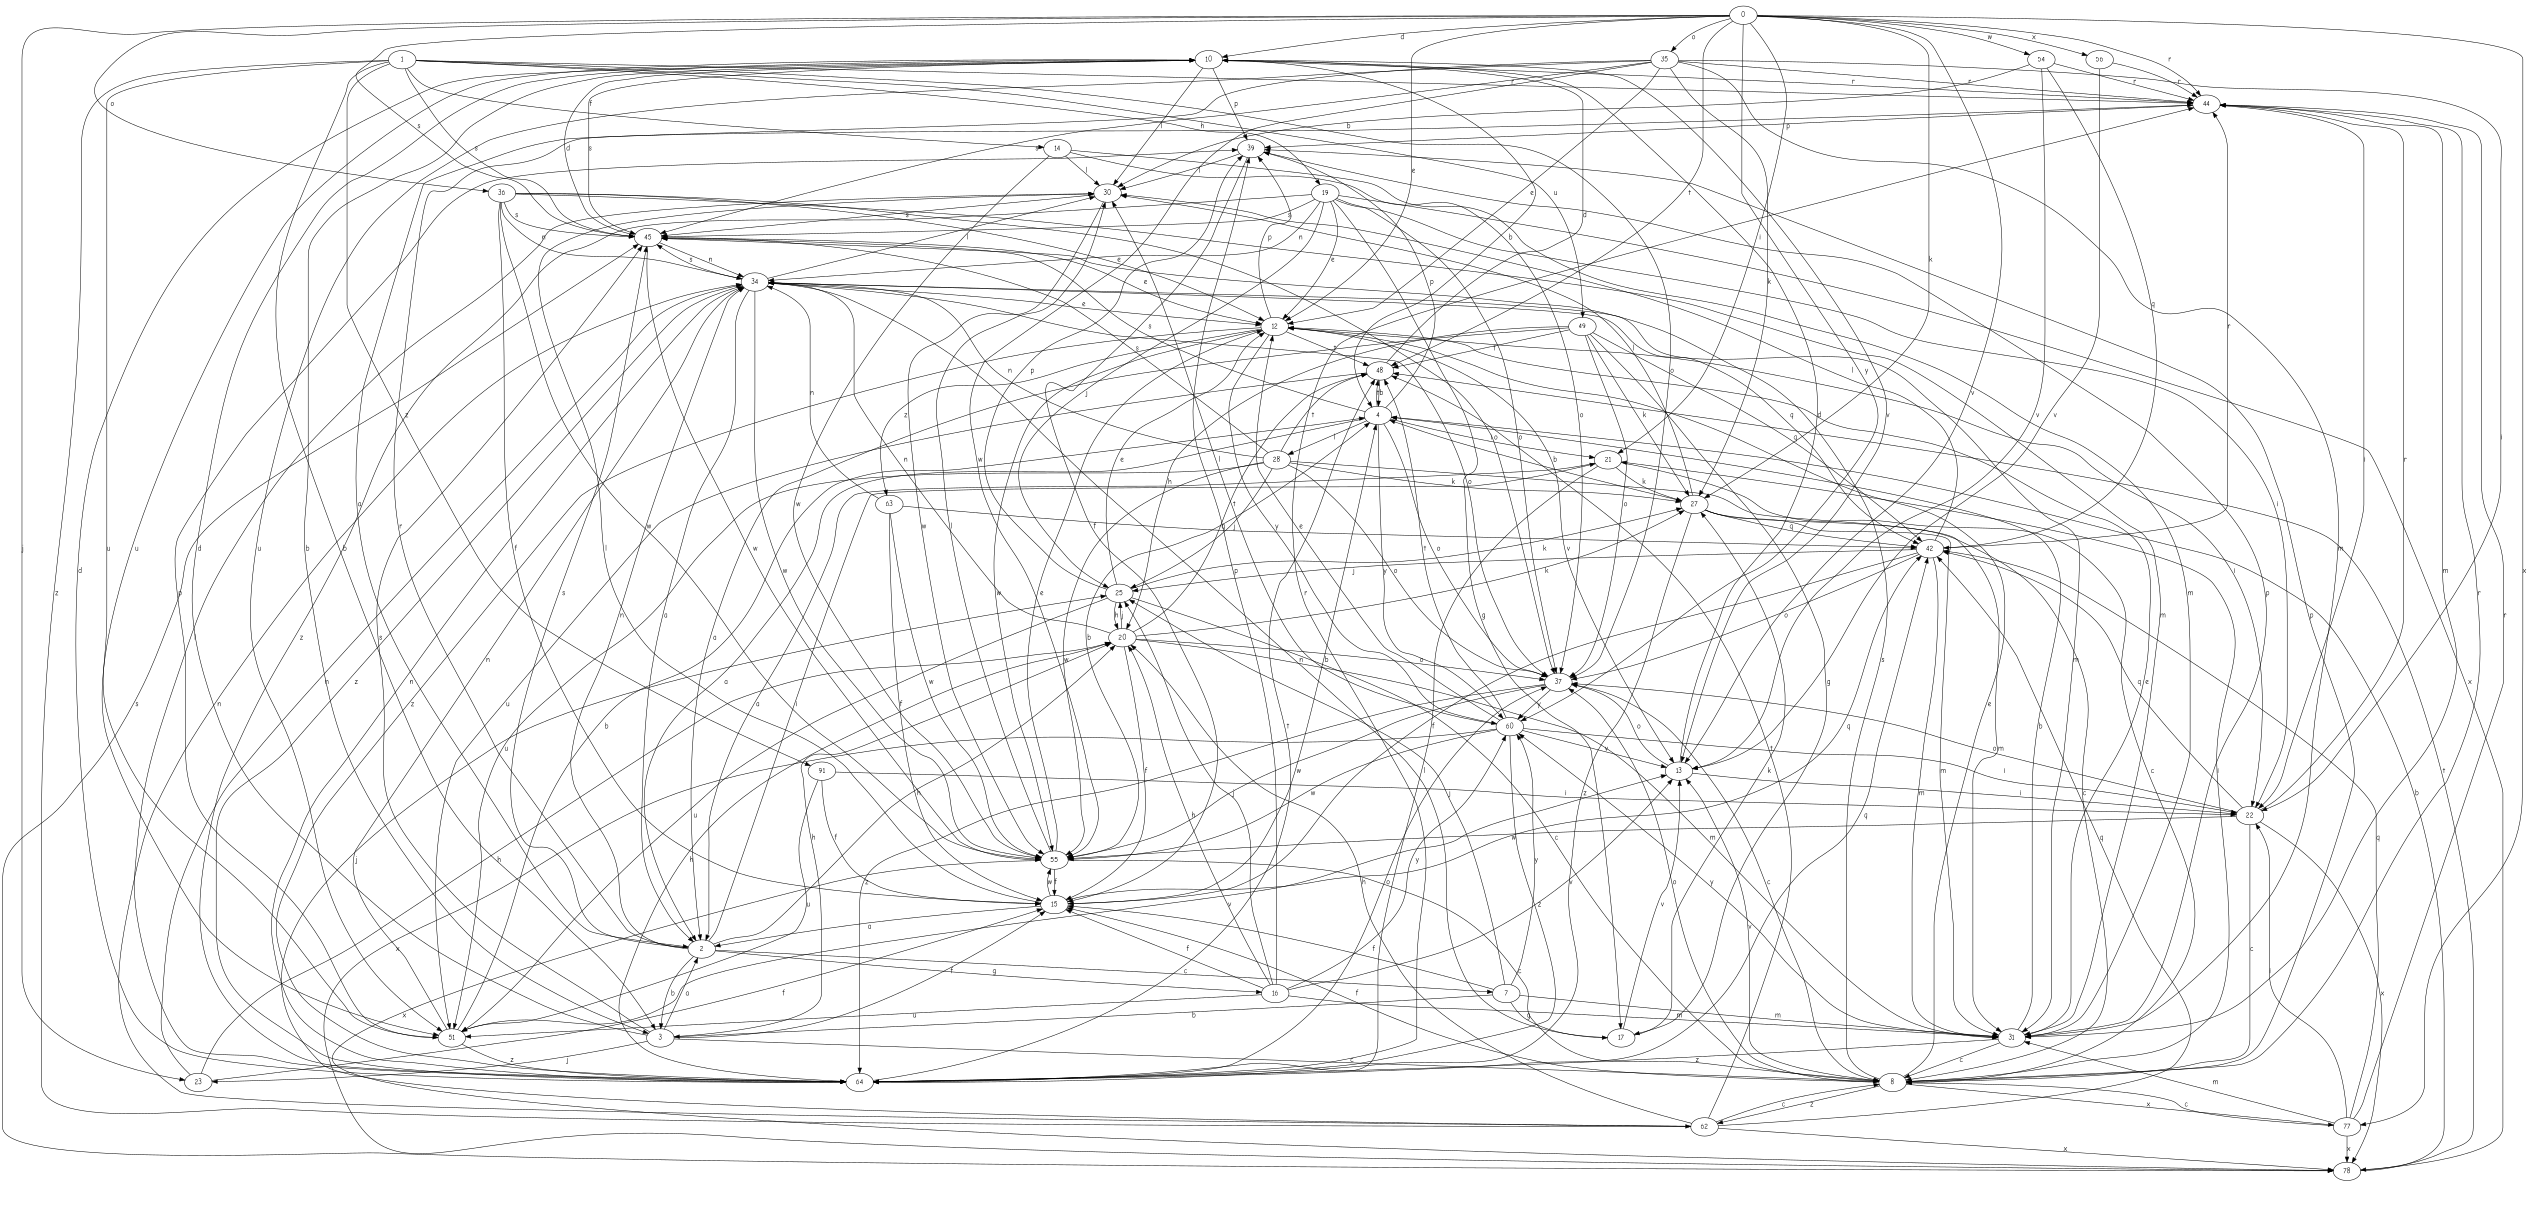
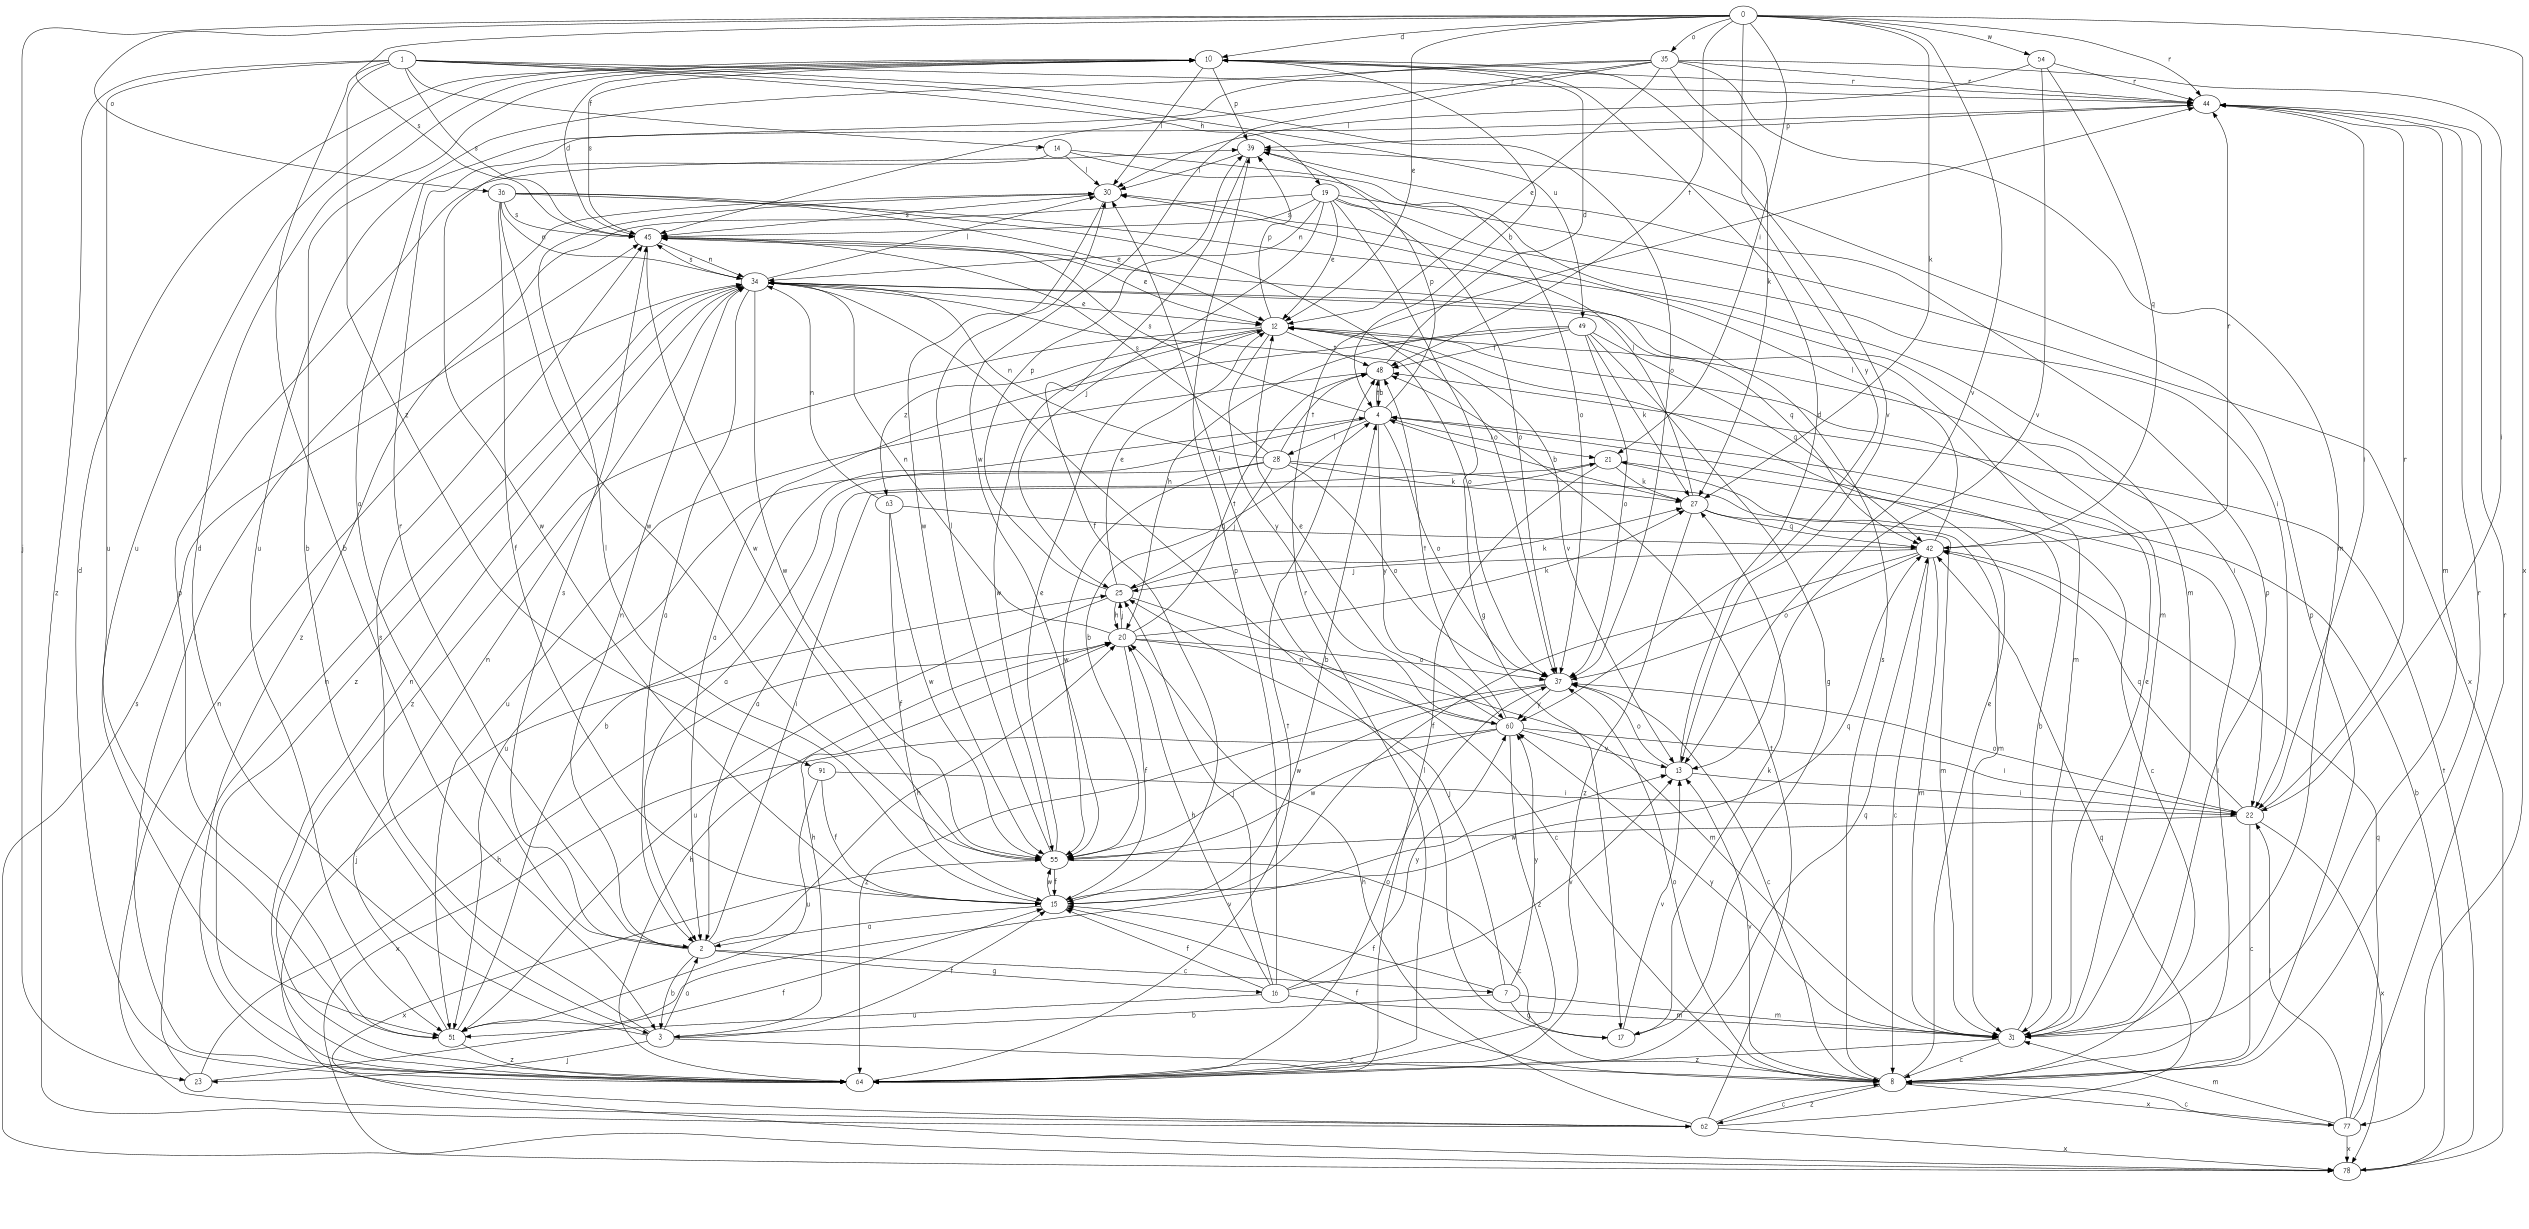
node "56": removed
edge "54" -> "30": label "b" -> "l"
edge "14" -> "55": now "14" -> "15"
edge "27" -> "8": now "42" -> "8"
